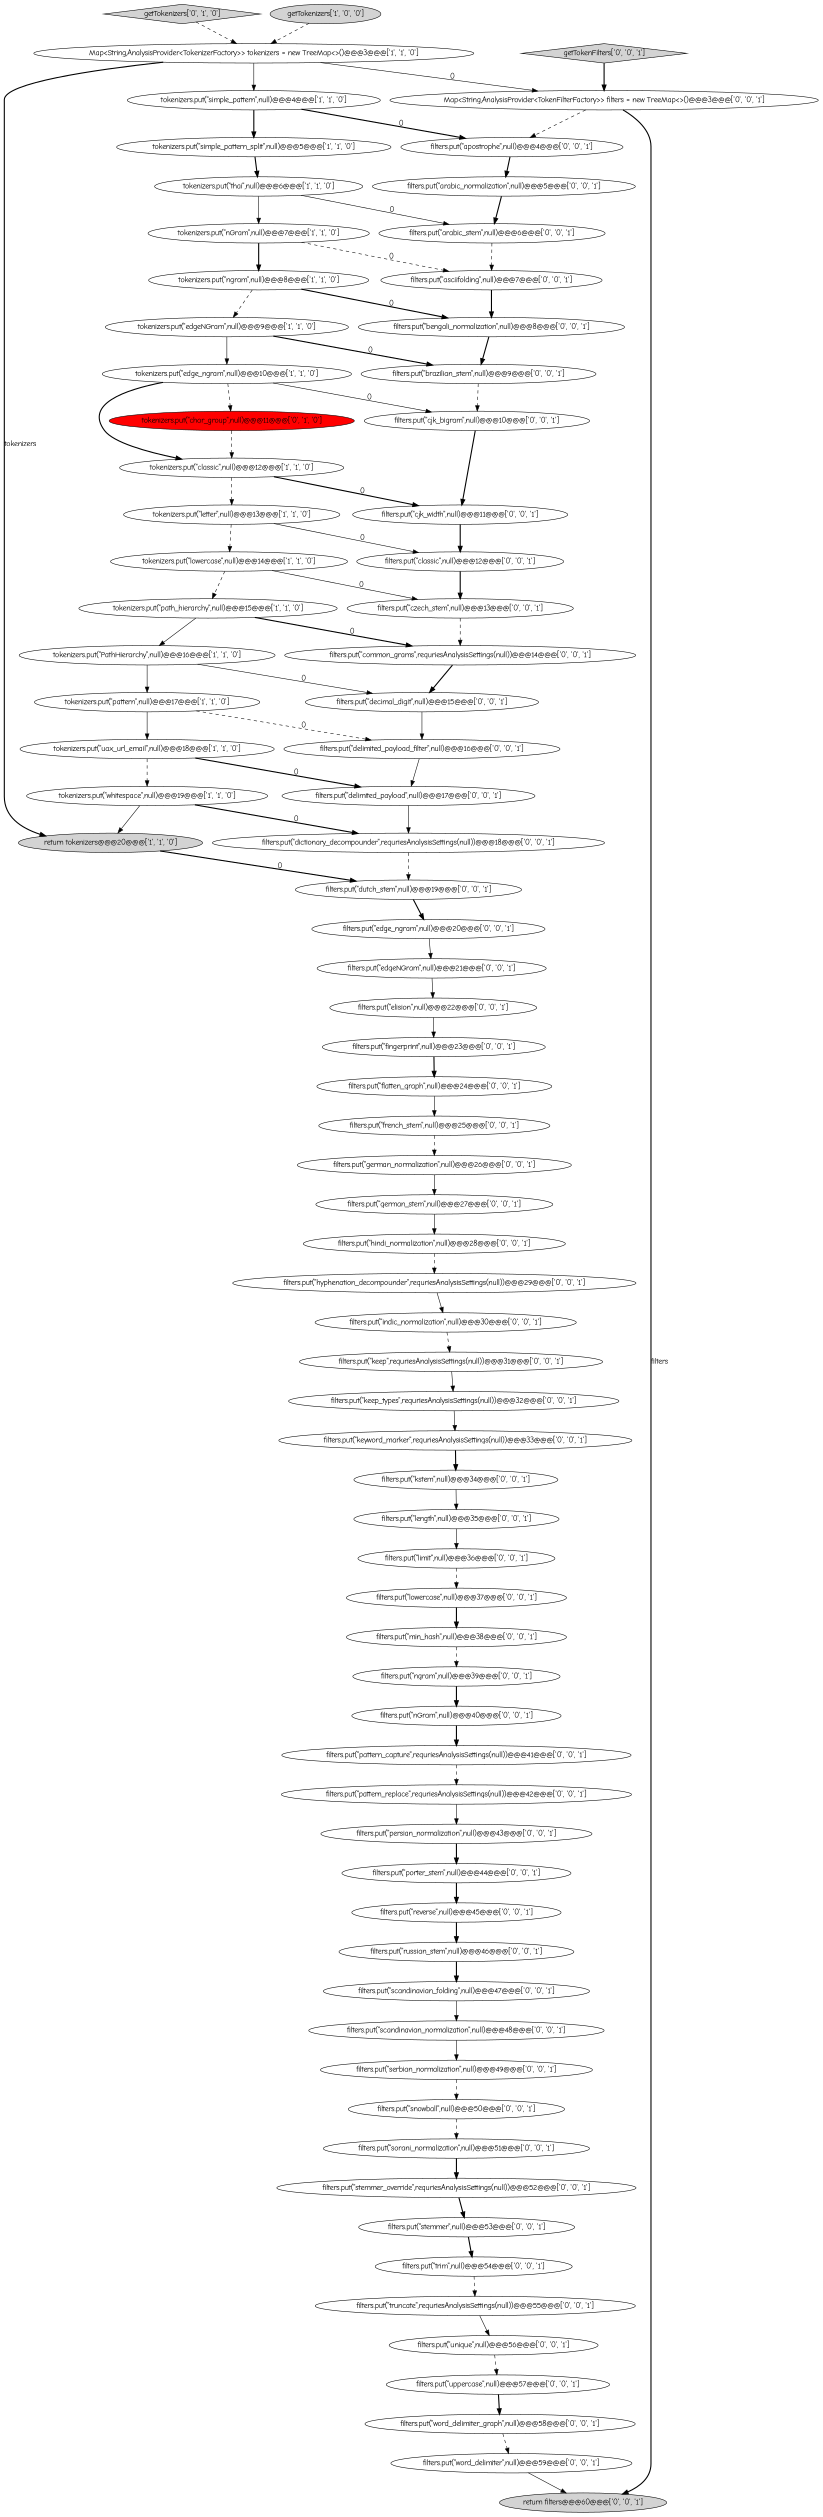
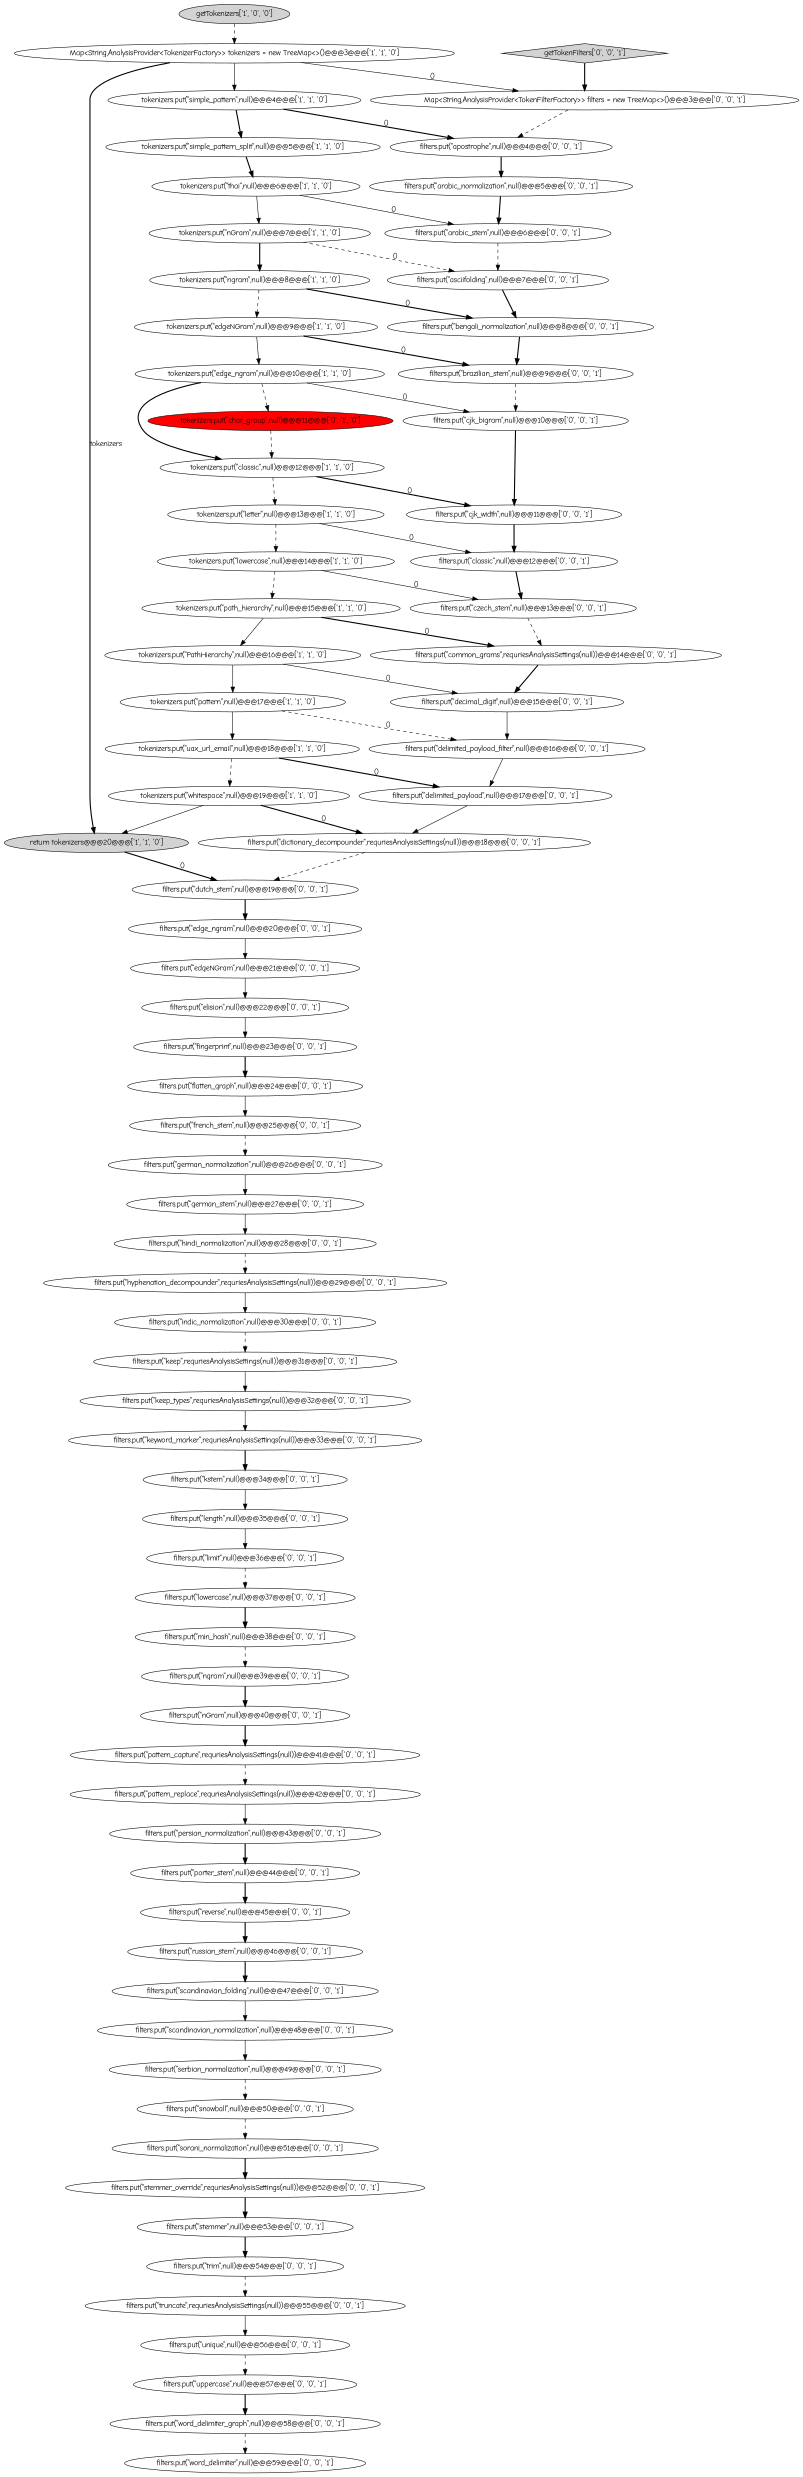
node "getTokenizers['0', '1', '0']": removed
node "return filters@@@60@@@['0', '0', '1']": removed
